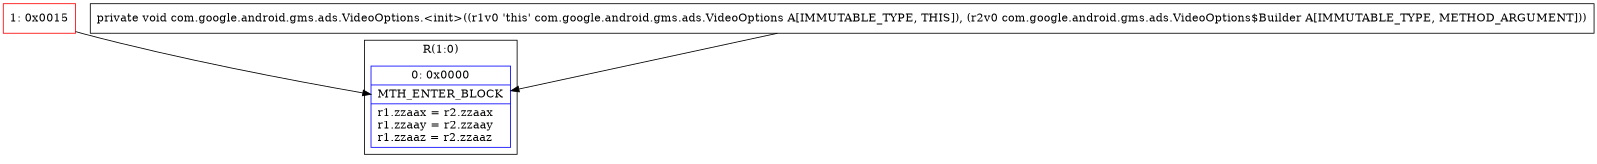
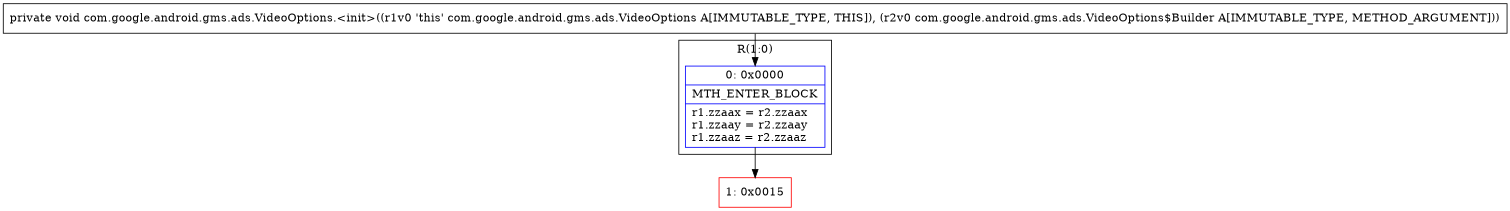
edge "1: 0x0015" -> "0: 0x0000": reversed
